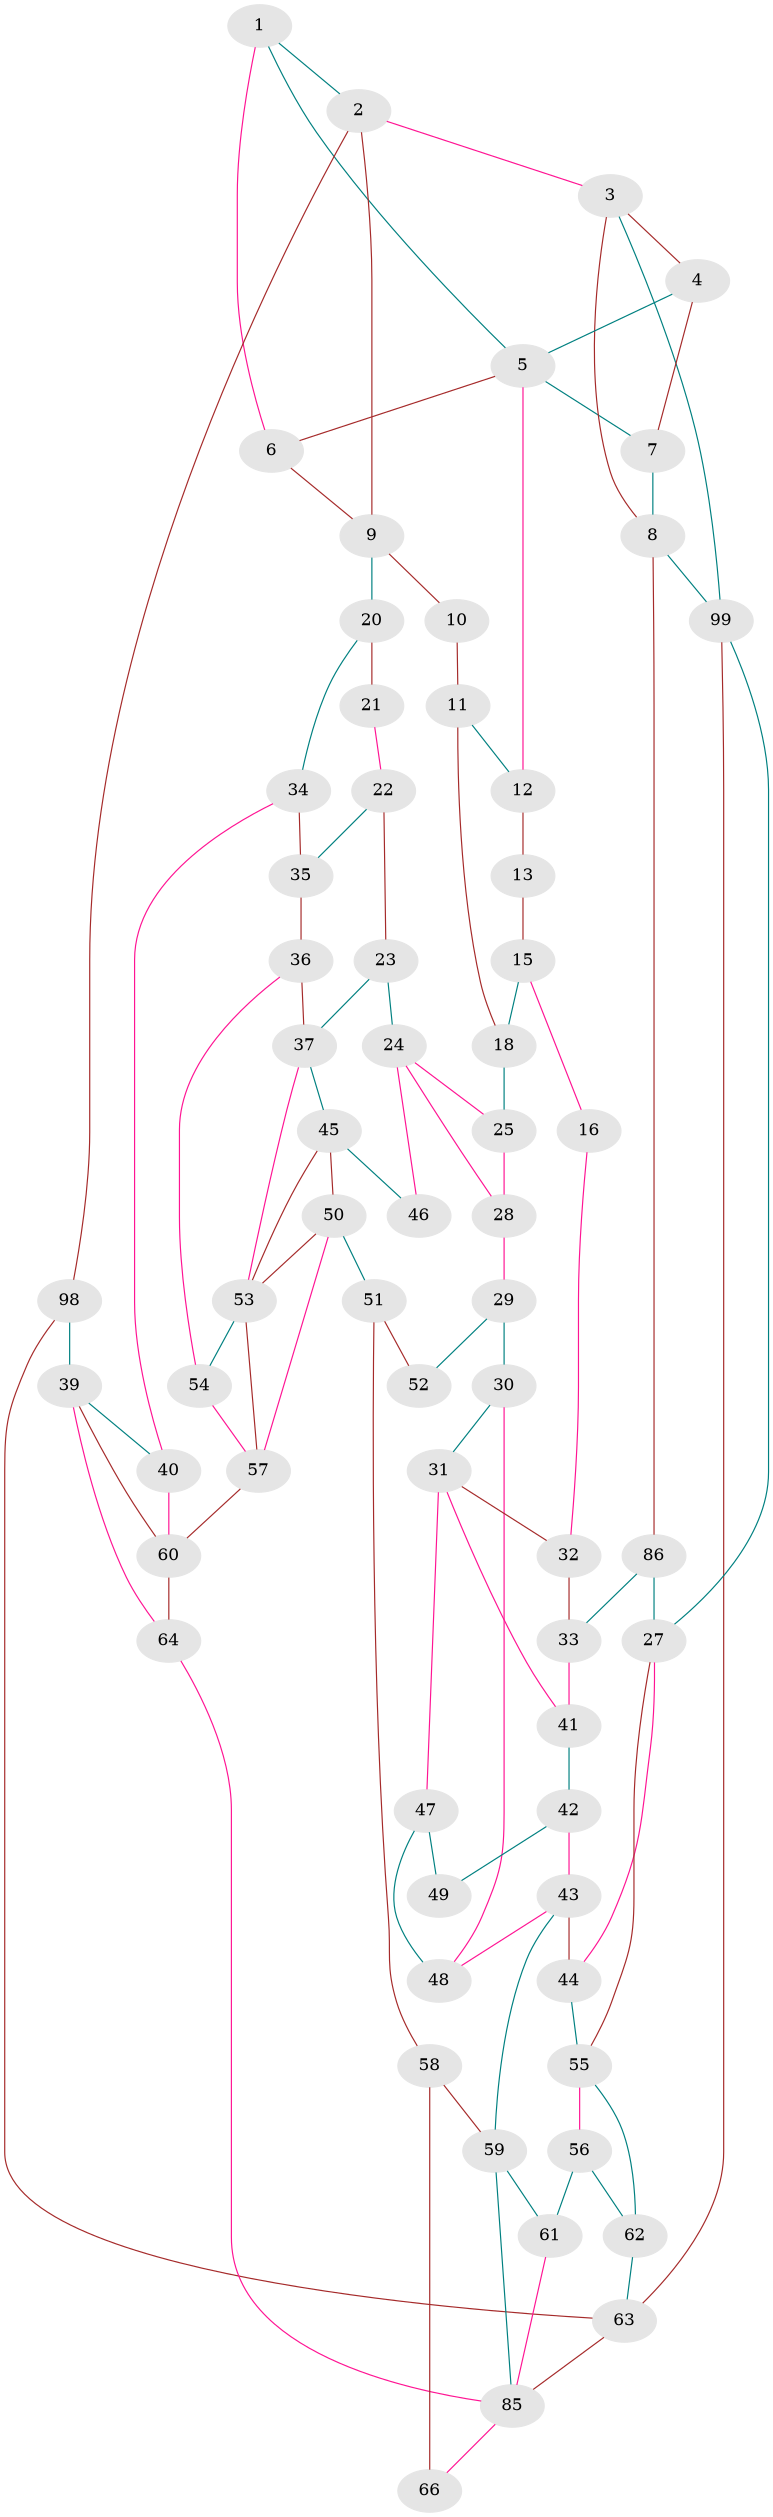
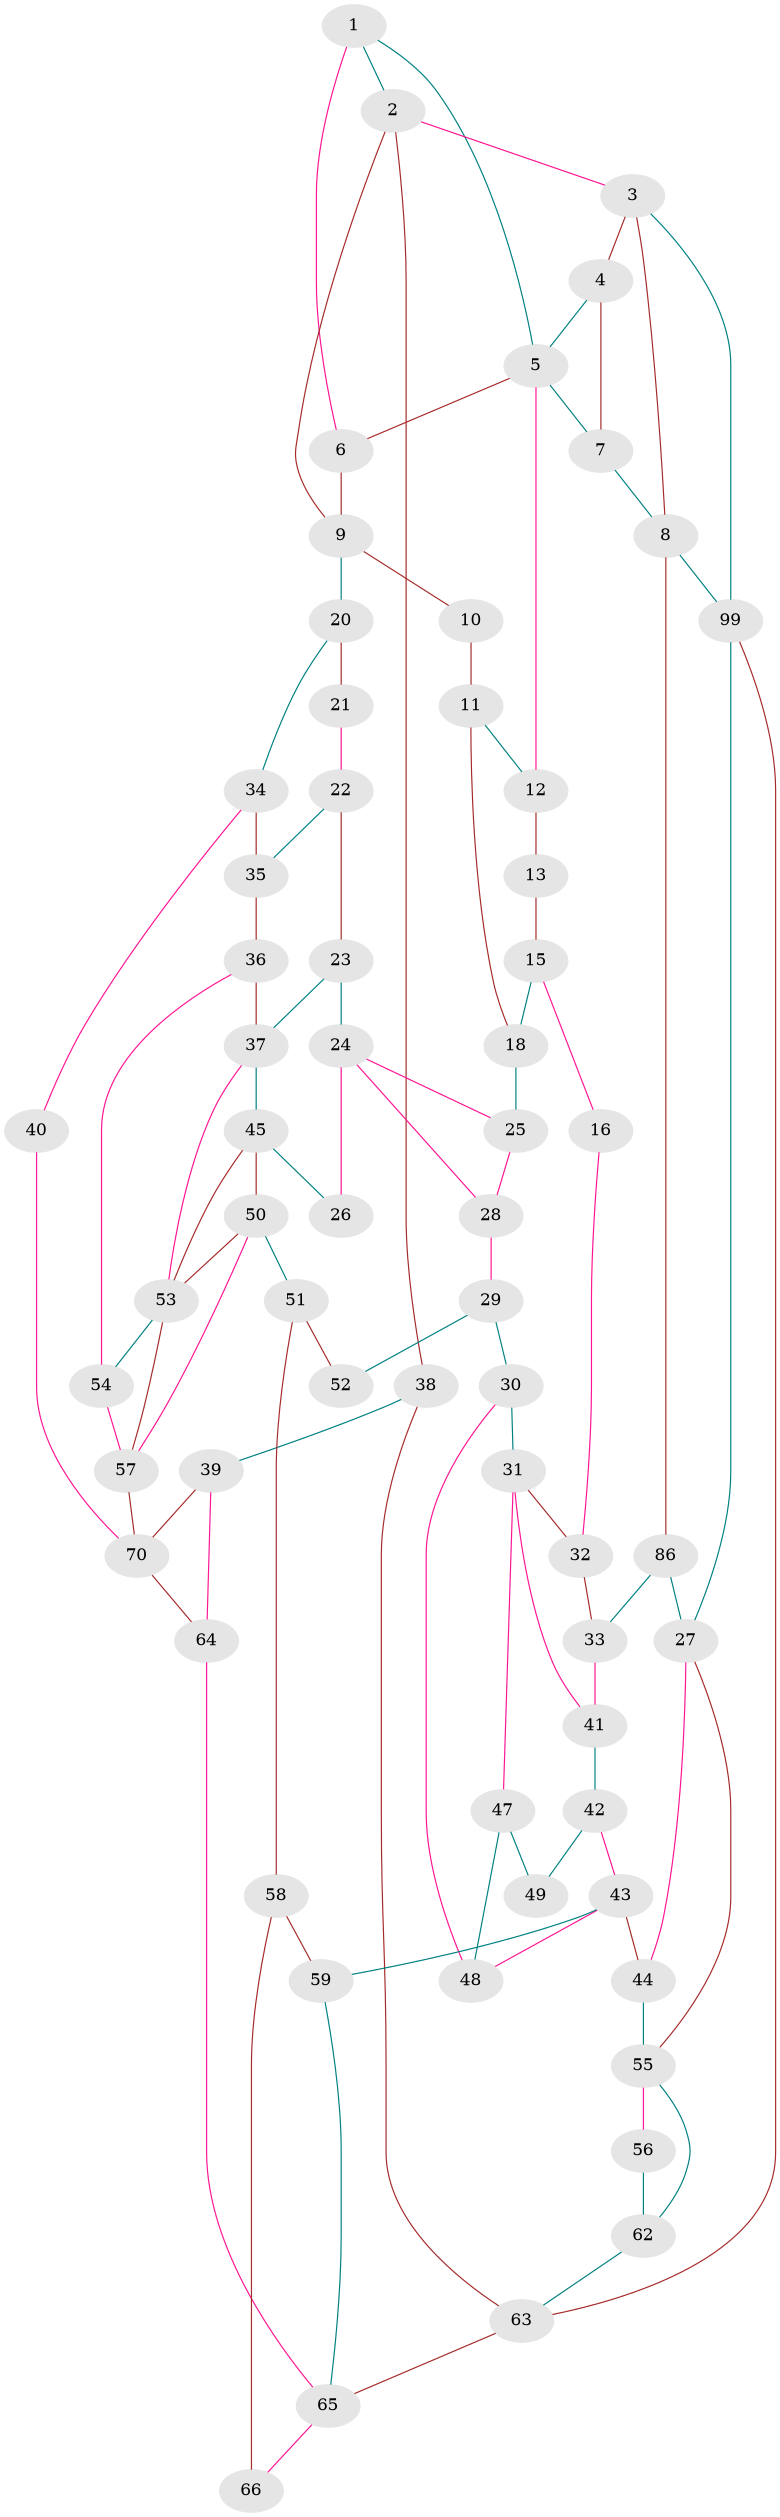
node "46": label "46" -> "26"
node "98": label "98" -> "38"
edge "39" -- "40": removed
node "60": label "60" -> "70"
node "61": removed
node "85": label "85" -> "65"
